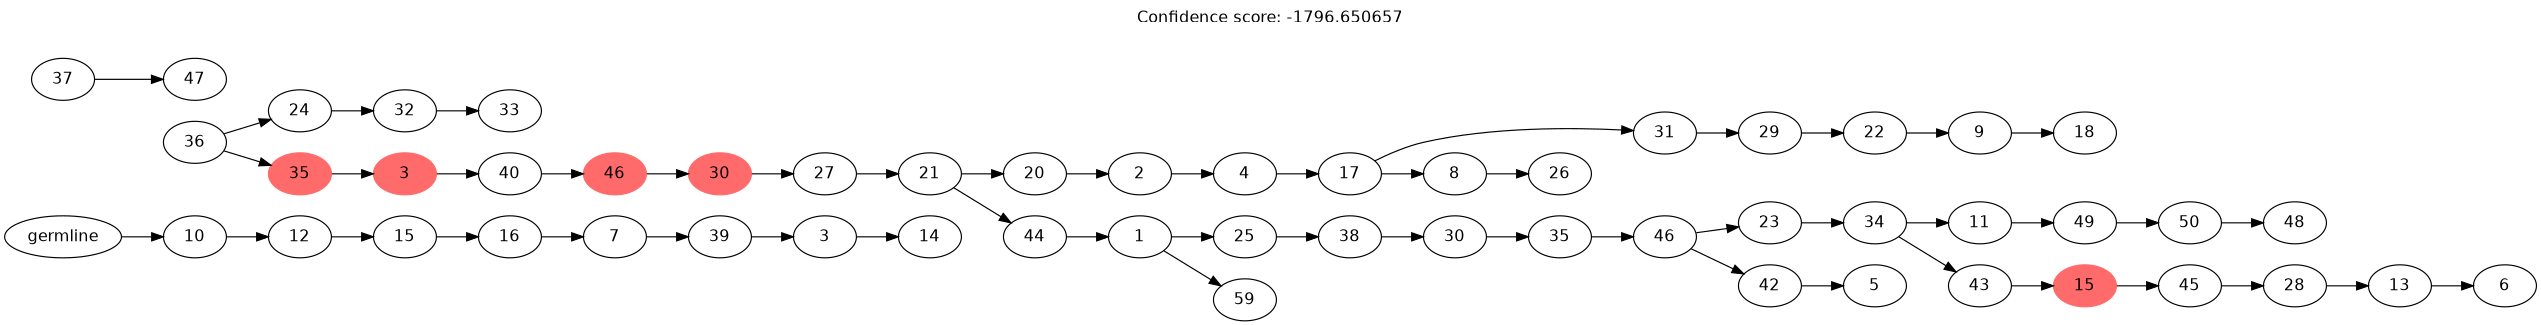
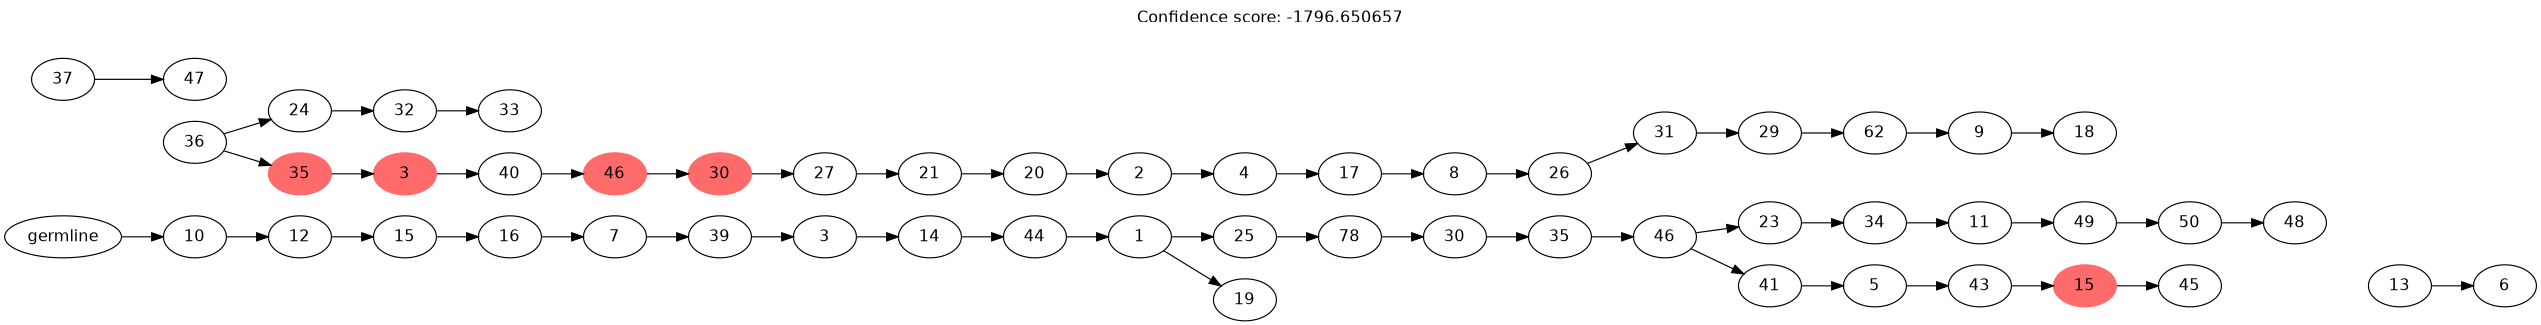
edge "17" -> "31": now "26" -> "31"
node "22": label "22" -> "62"
edge "21" -> "44": now "14" -> "44"
node "38": label "38" -> "78"
edge "34" -> "43": now "5" -> "43"
node "42": label "42" -> "41"
node "28": removed
node "59": label "59" -> "19"
